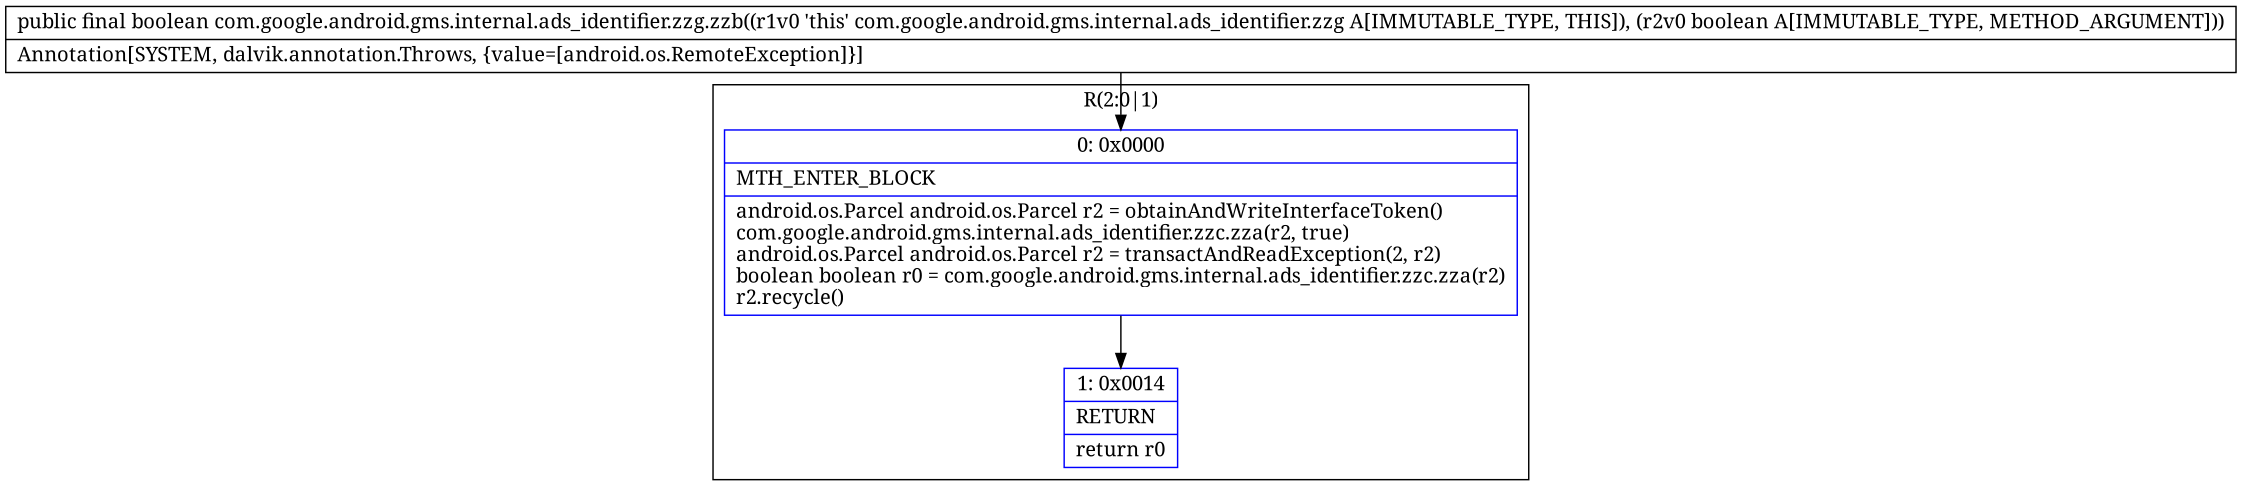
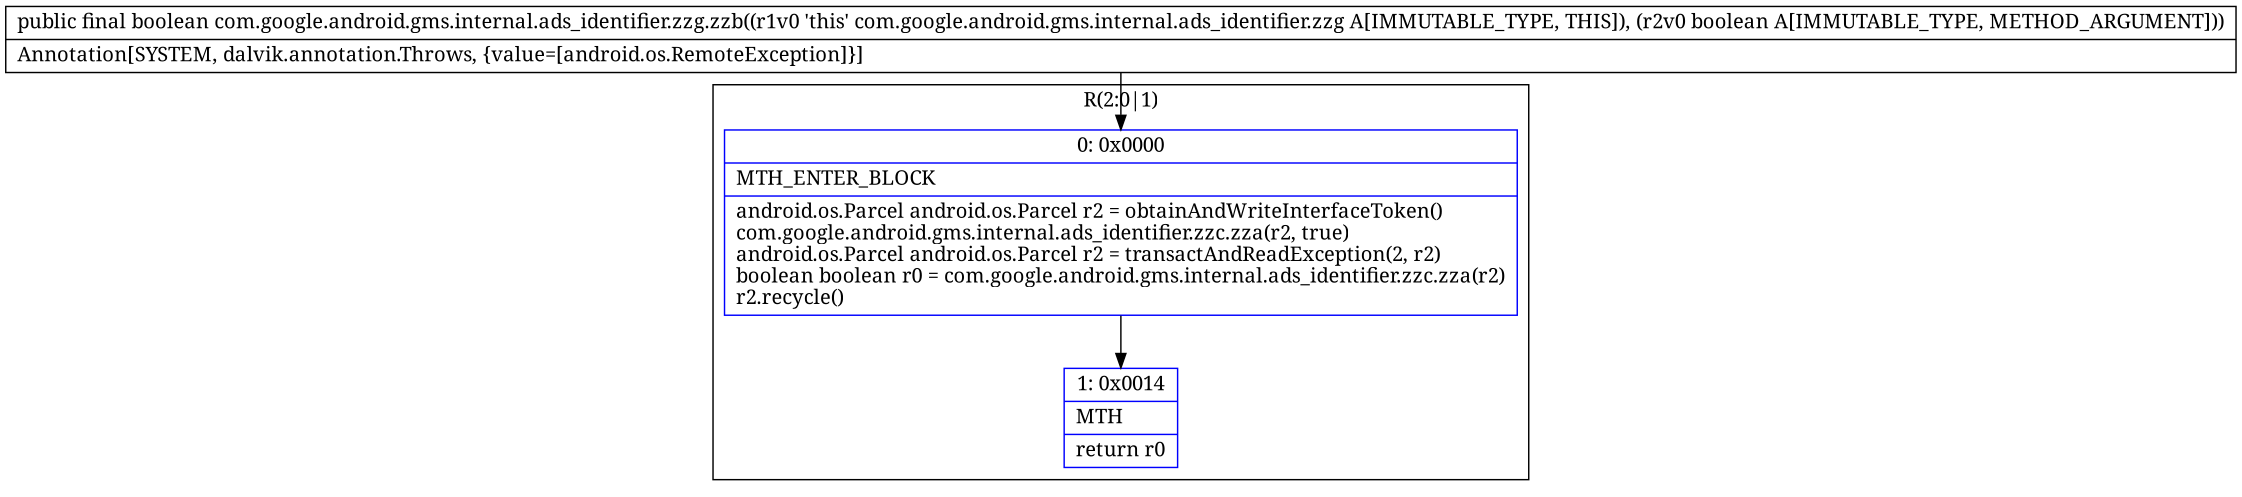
node "1: 0x0014": text "RETURN" -> "MTH"
